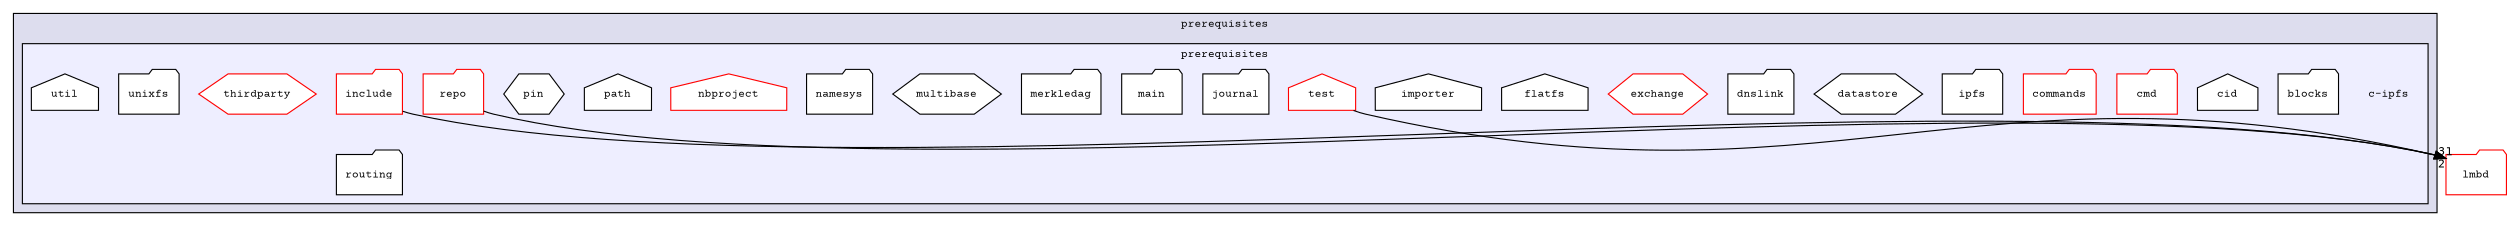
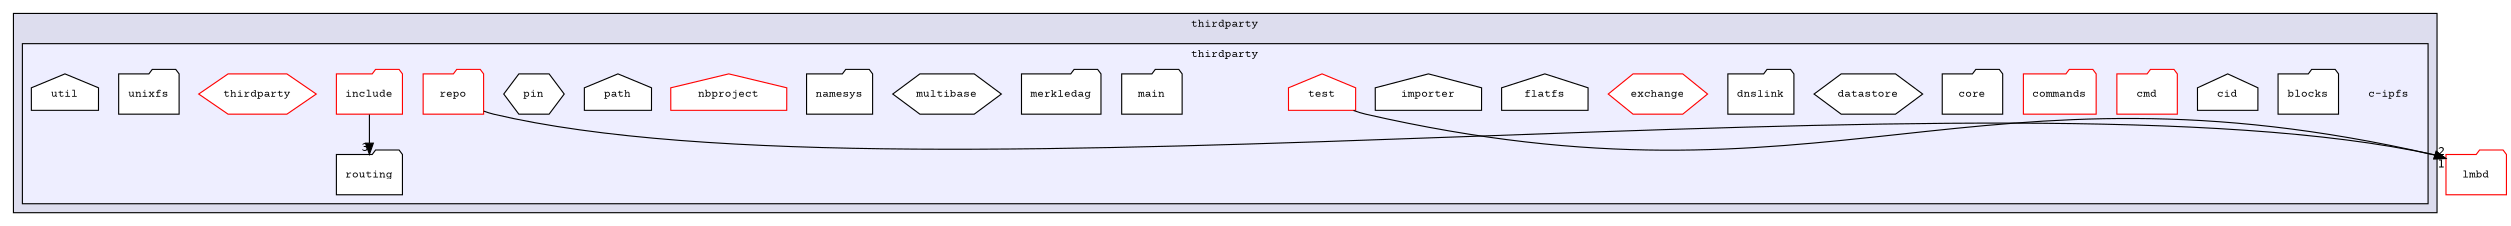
cluster "prerequisites": label "prerequisites" -> "thirdparty"
node "journal": removed
node "ipfs": label "ipfs" -> "core"
edge "include" -> "lmbd": now "include" -> "routing"
